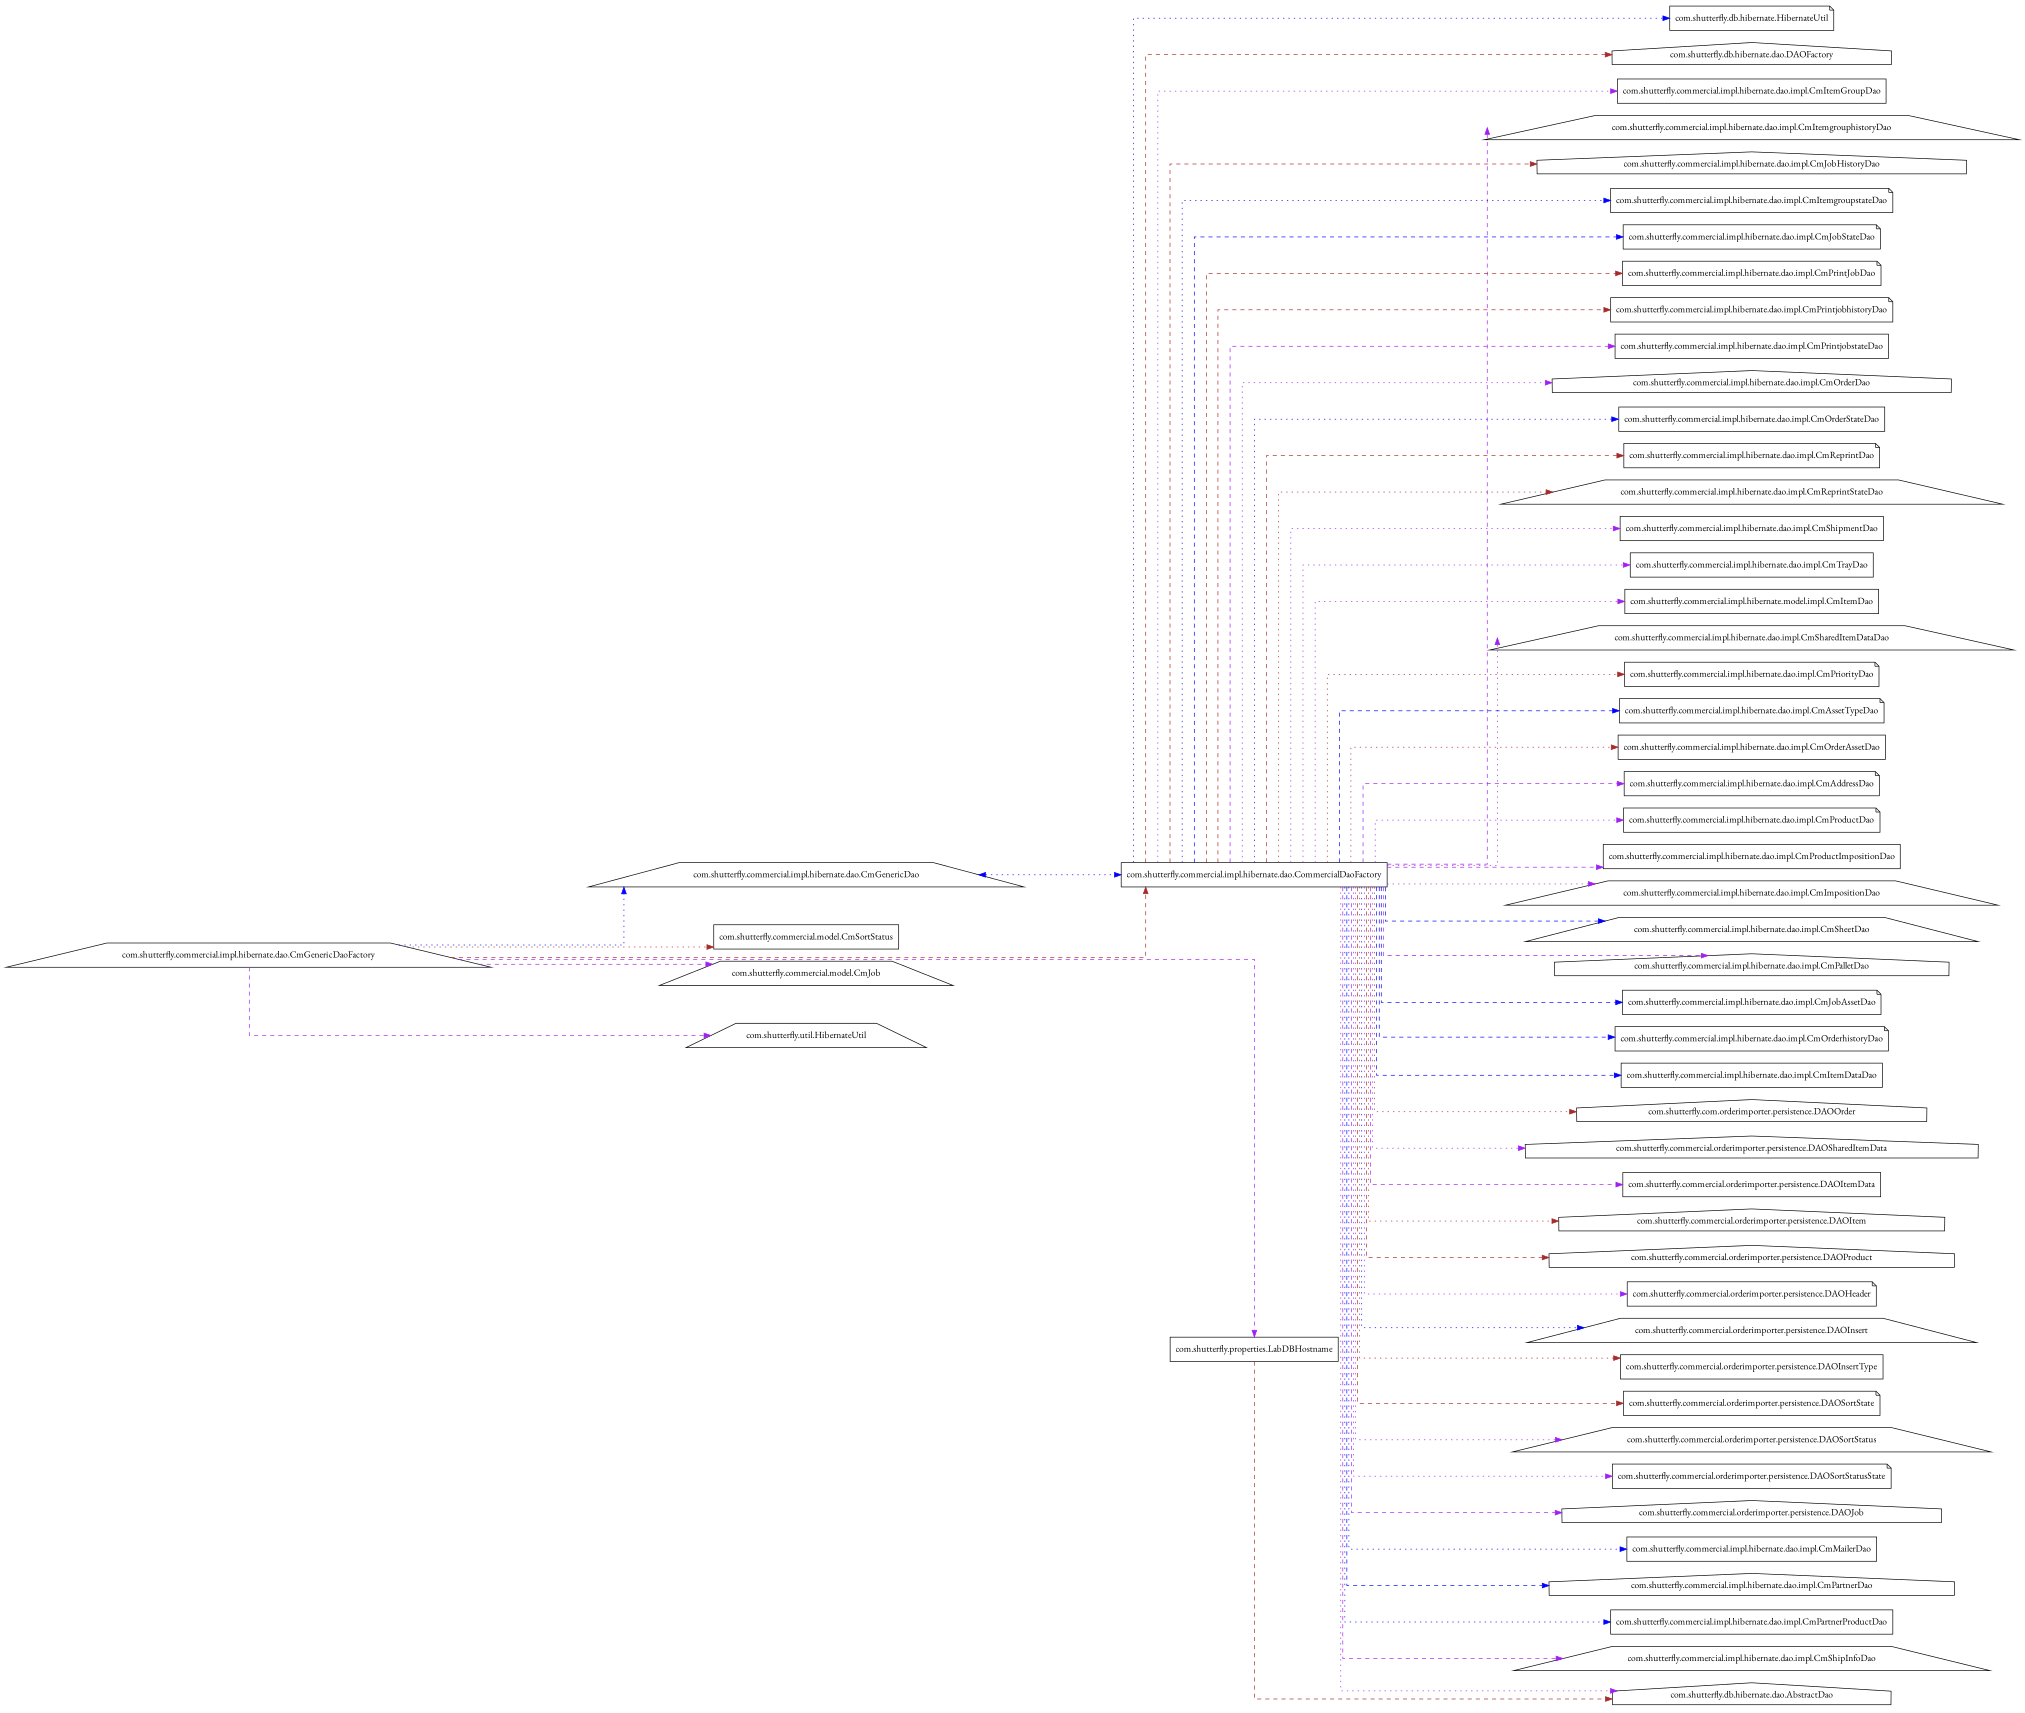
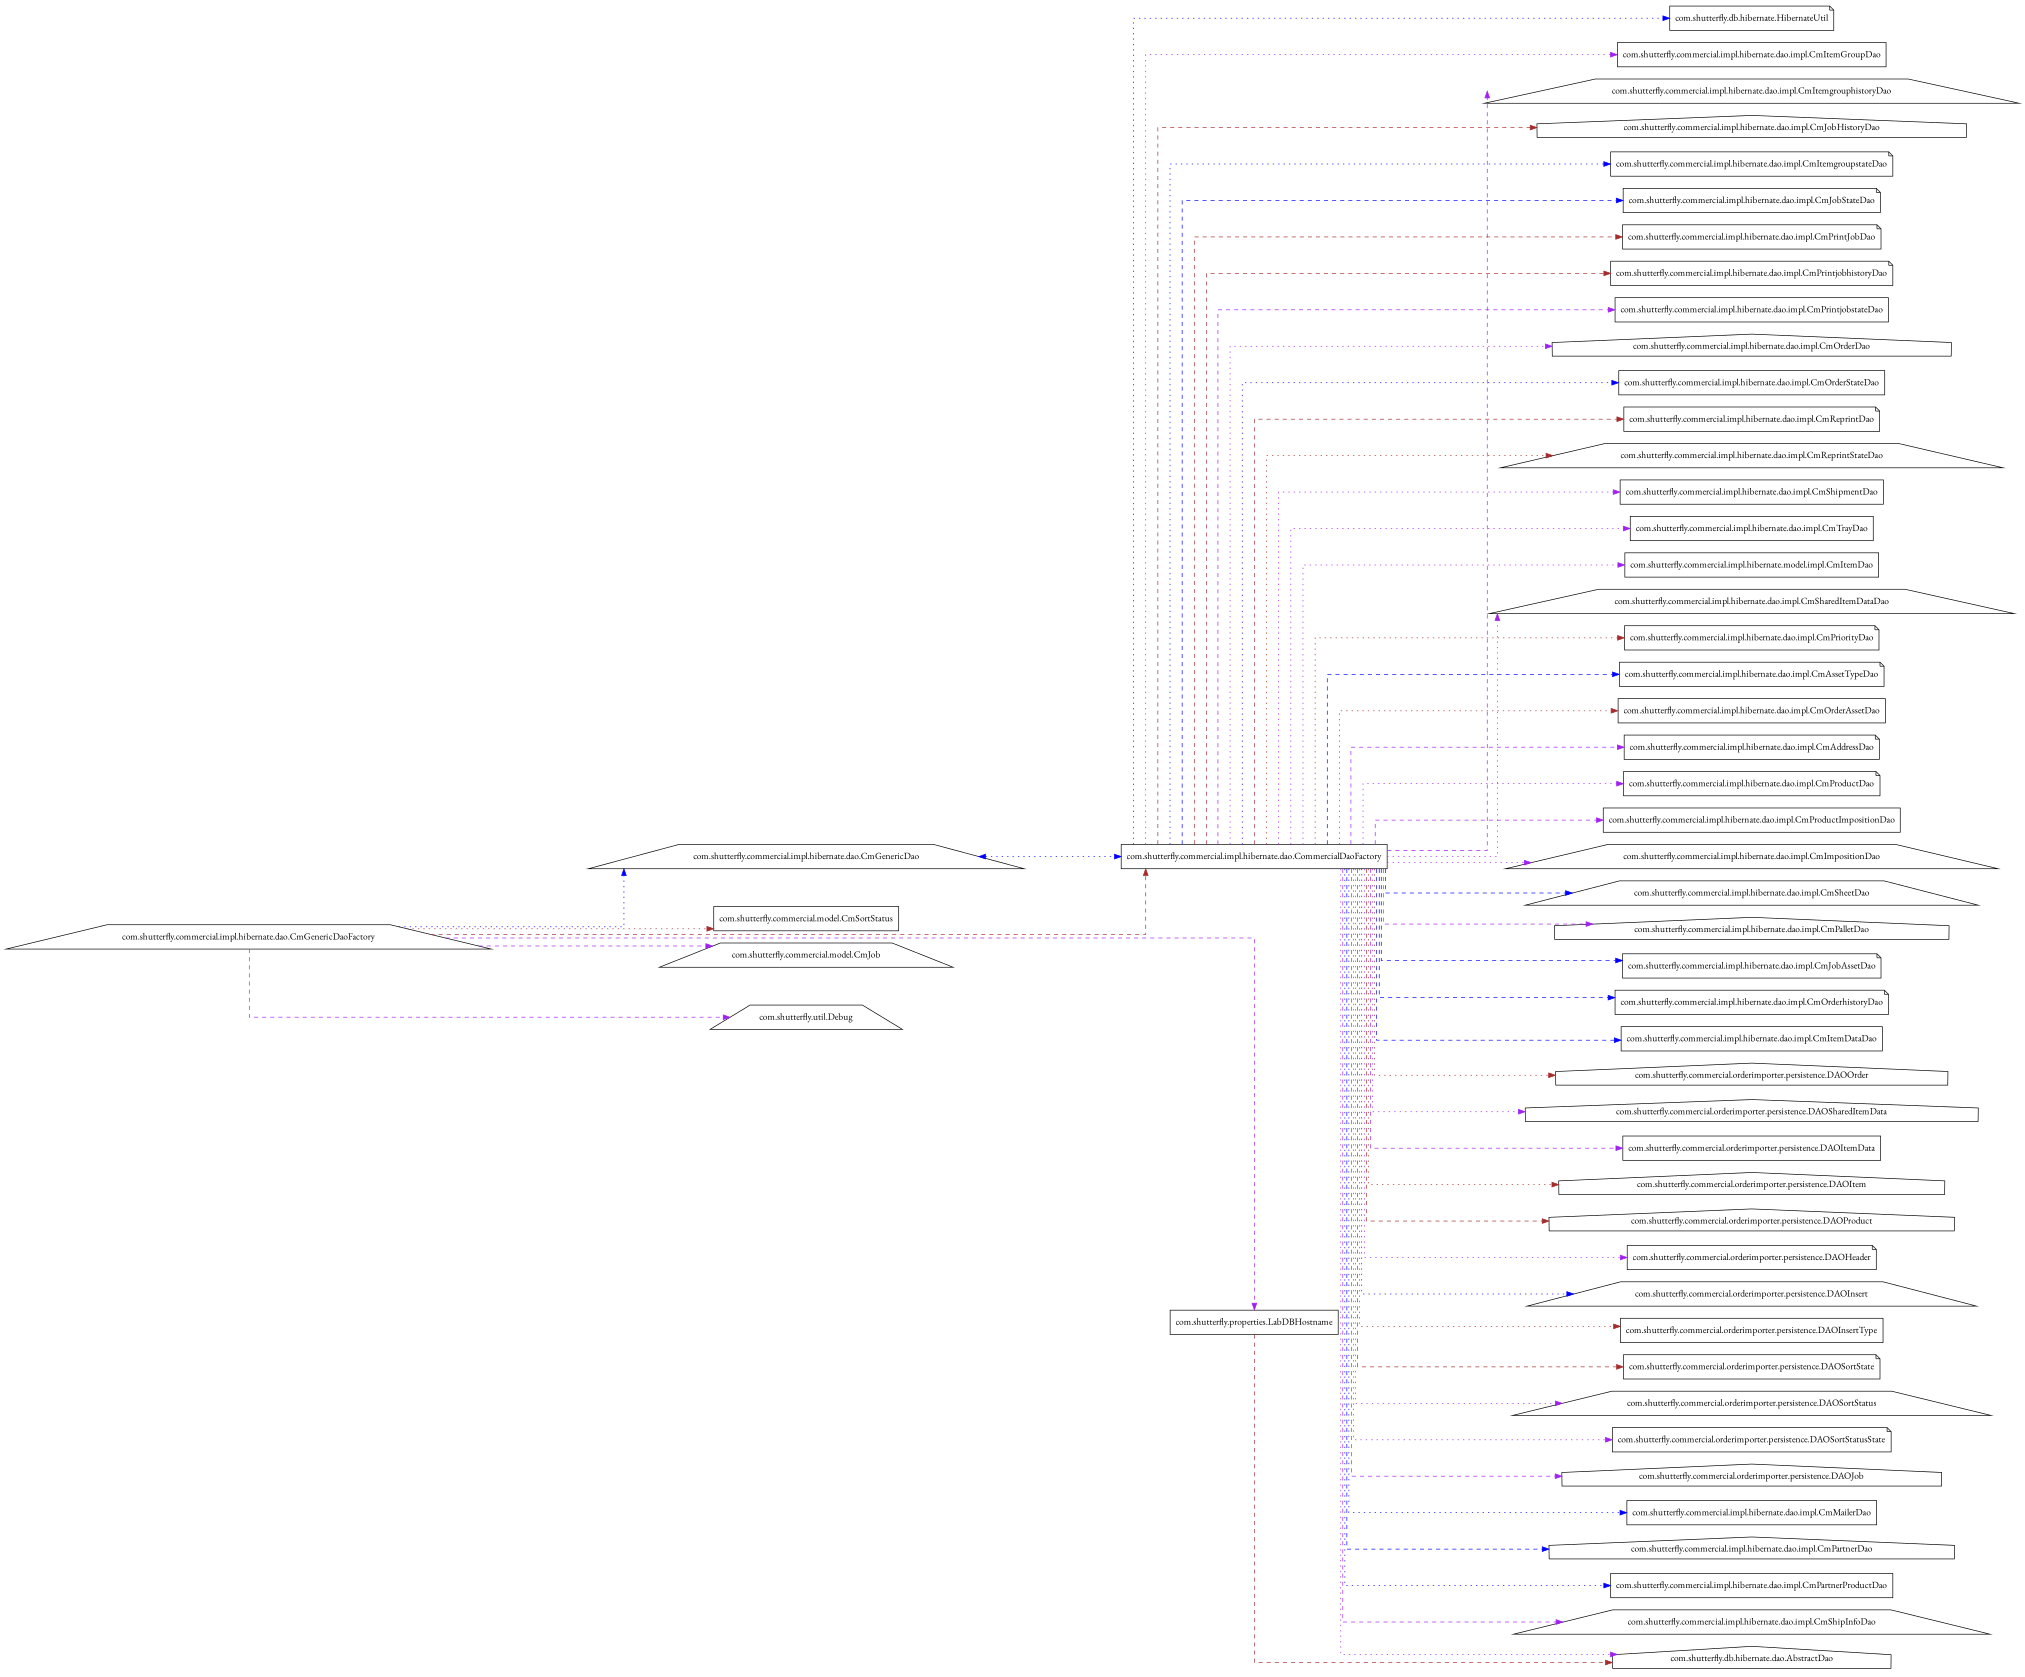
node "com.shutterfly.db.hibernate.dao.DAOFactory": removed
node "com.shutterfly.util.HibernateUtil": label "com.shutterfly.util.HibernateUtil" -> "com.shutterfly.util.Debug"
node "com.shutterfly.com.orderimporter.persistence.DAOOrder": label "com.shutterfly.com.orderimporter.persistence.DAOOrder" -> "com.shutterfly.commercial.orderimporter.persistence.DAOOrder"
